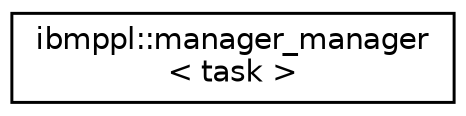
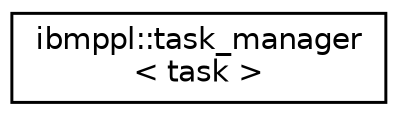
node "ibmppl::manager_manager < task >": label "ibmppl::manager_manager < task >" -> "ibmppl::task_manager < task >"
